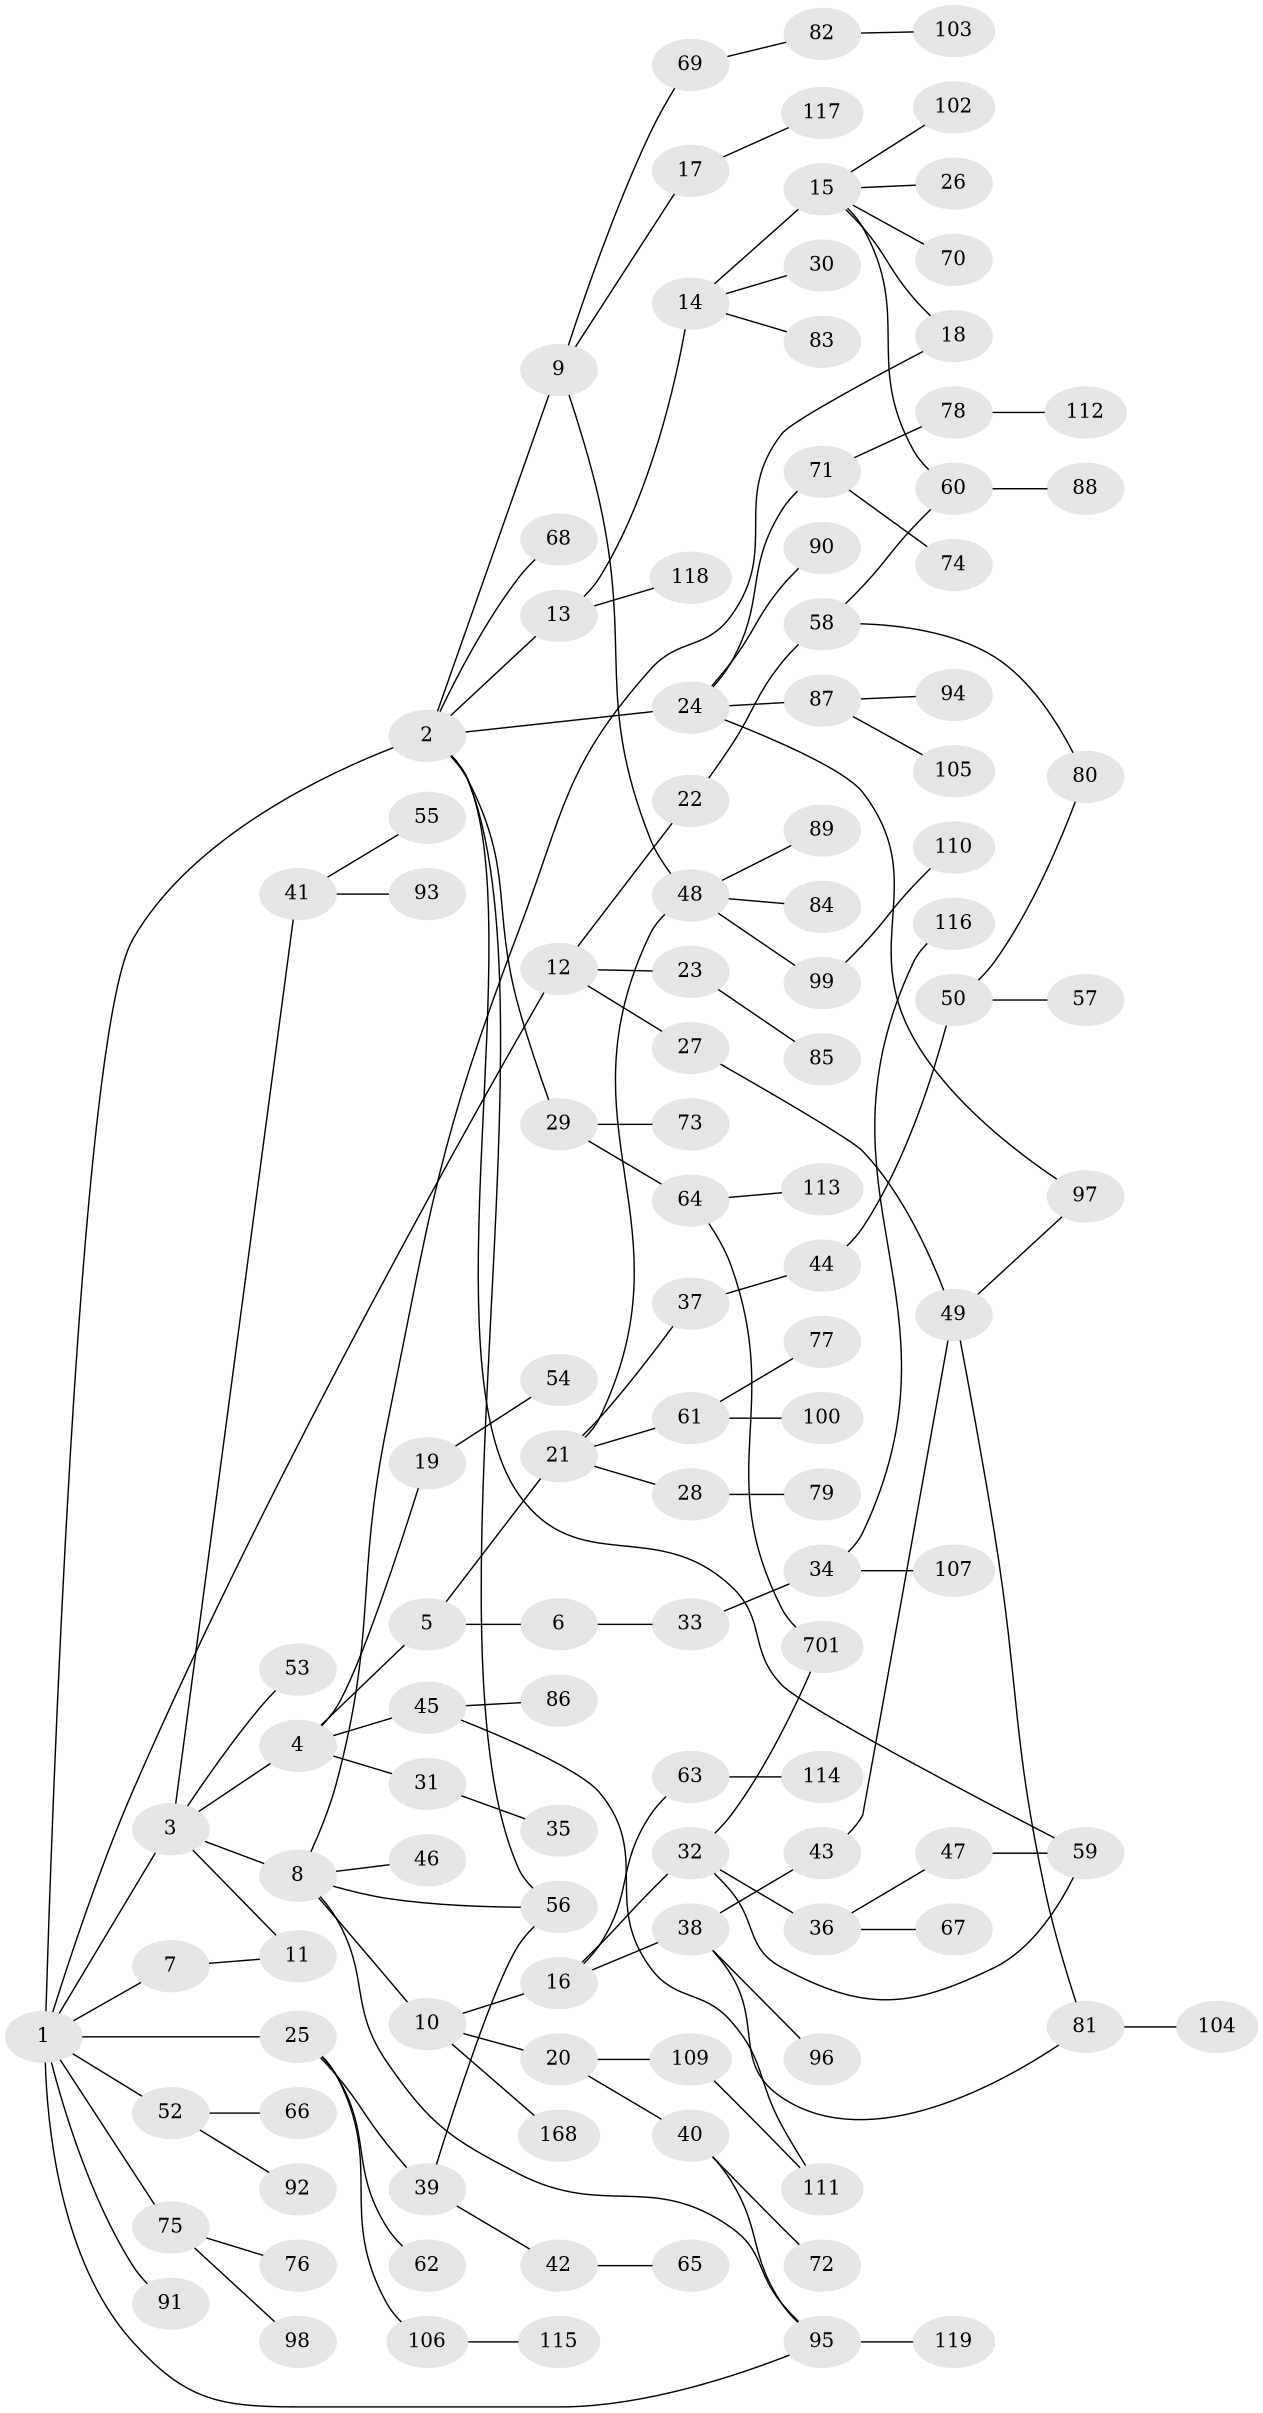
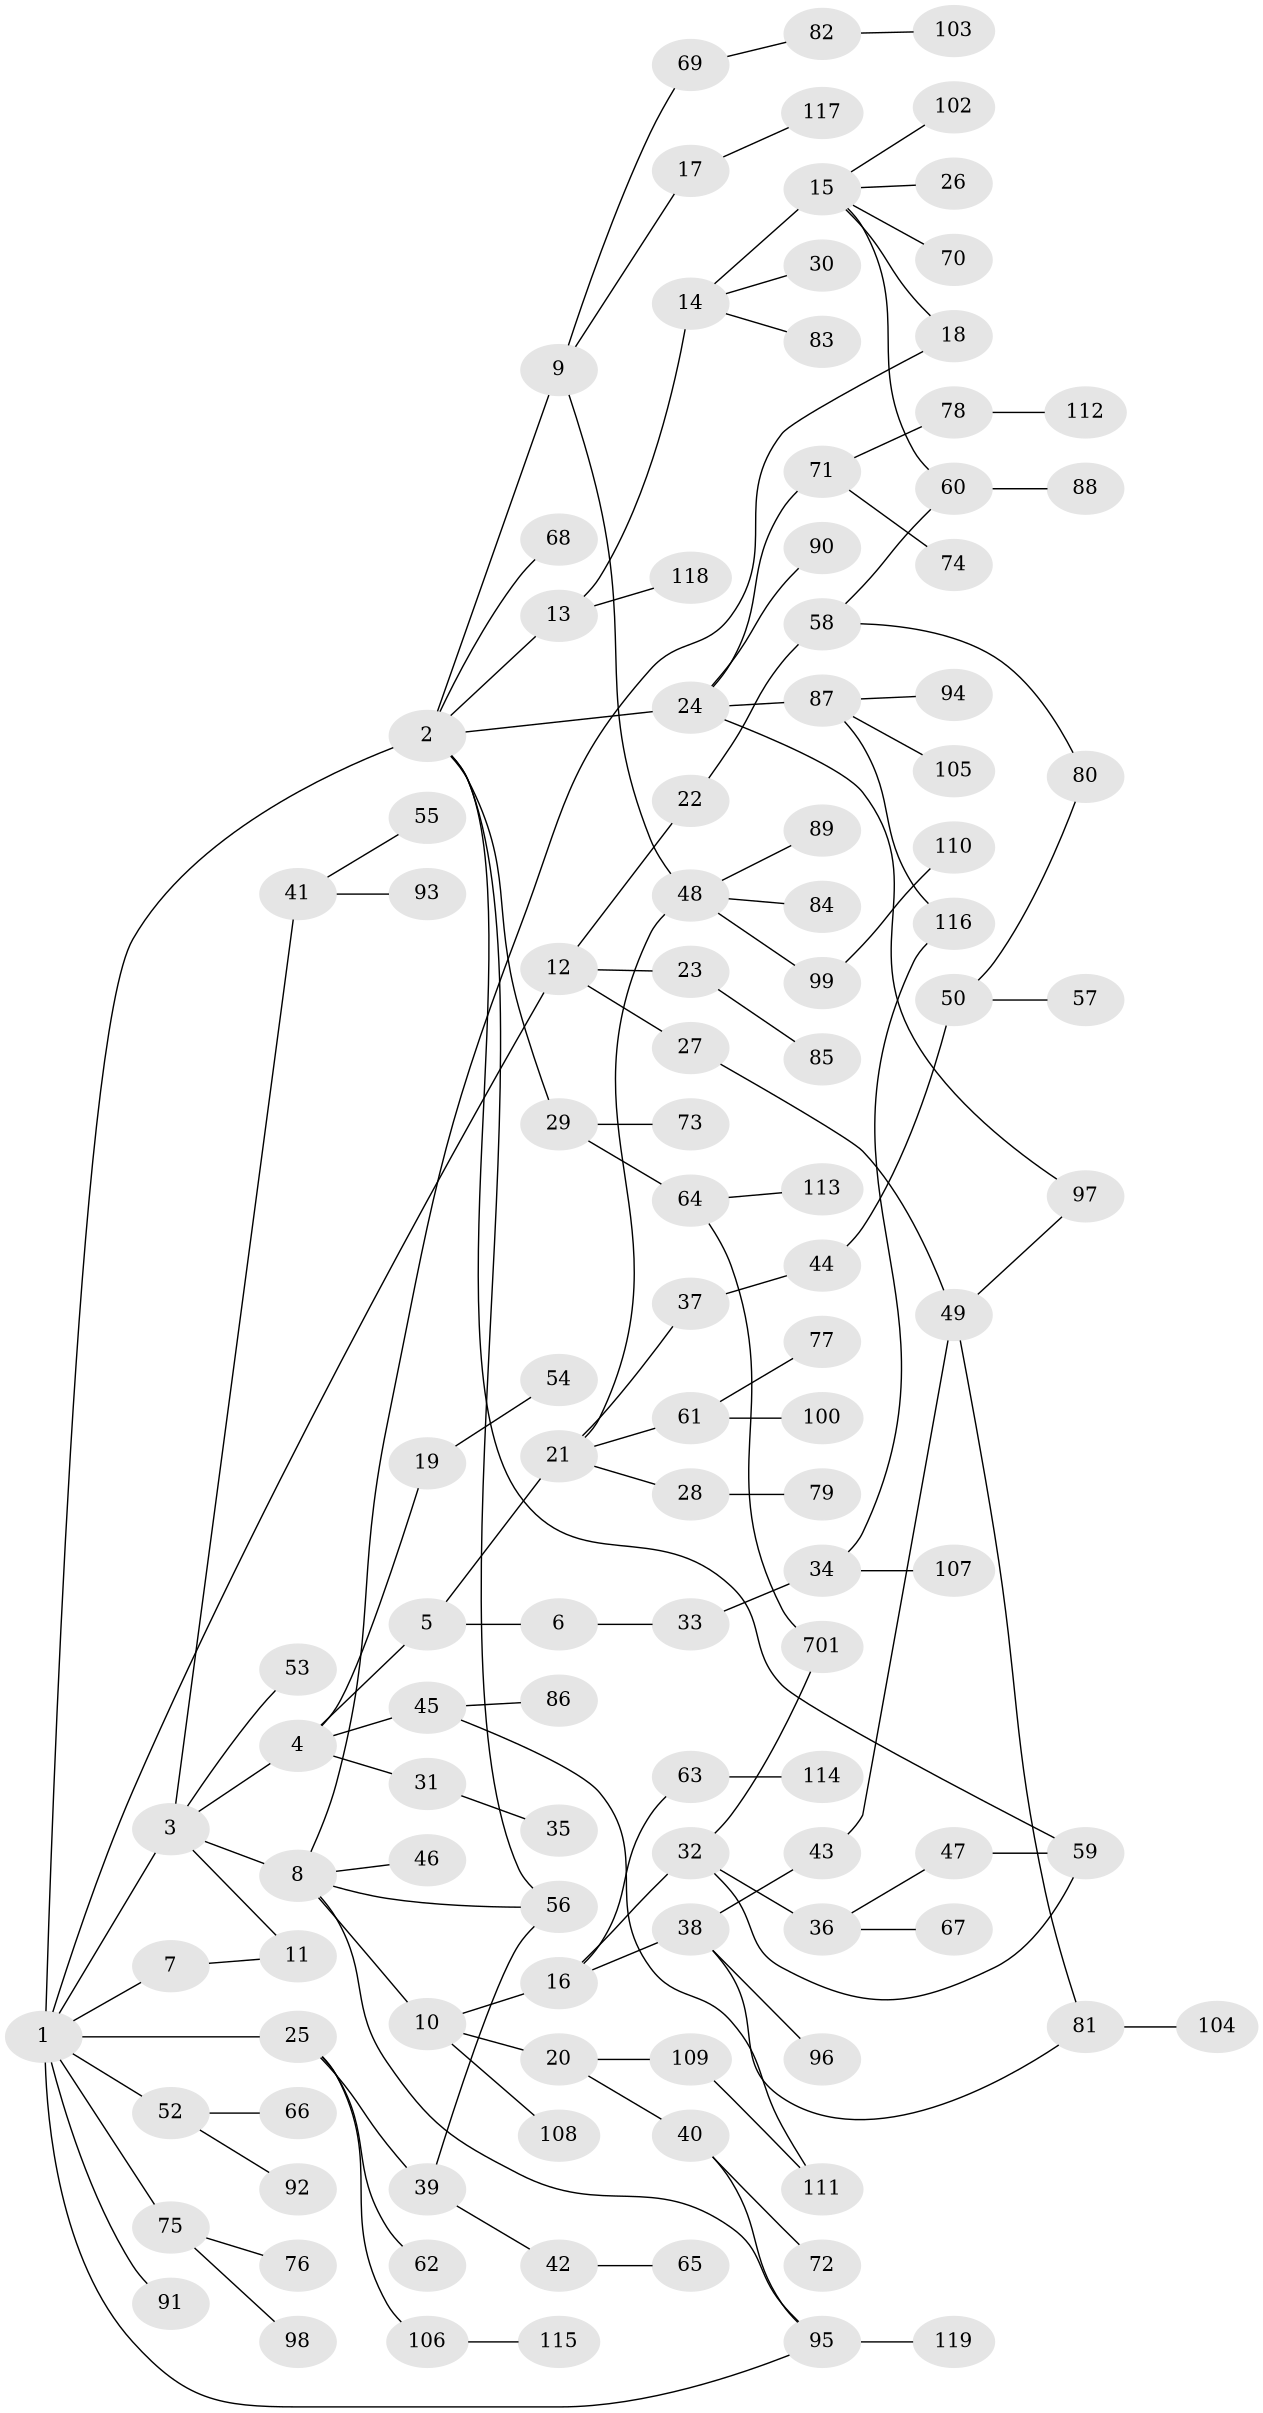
edge "87" -- "116": added
node "168": label "168" -> "108"
